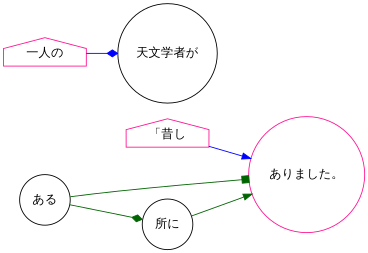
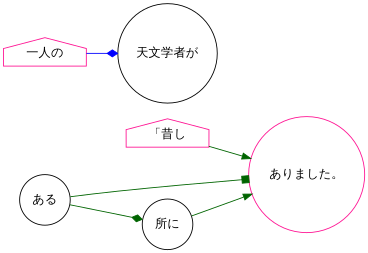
edge "「昔し" -> "ありました。": color blue -> darkgreen
